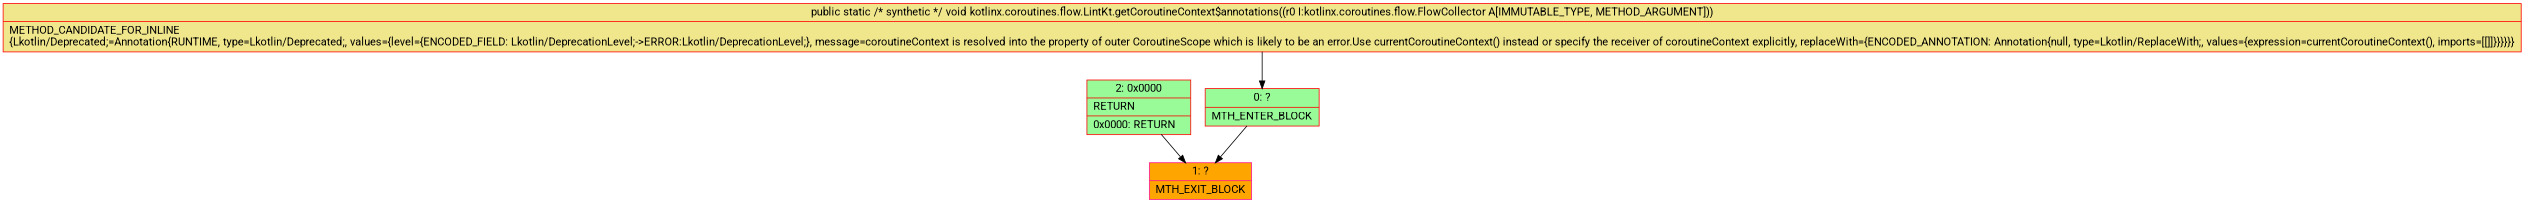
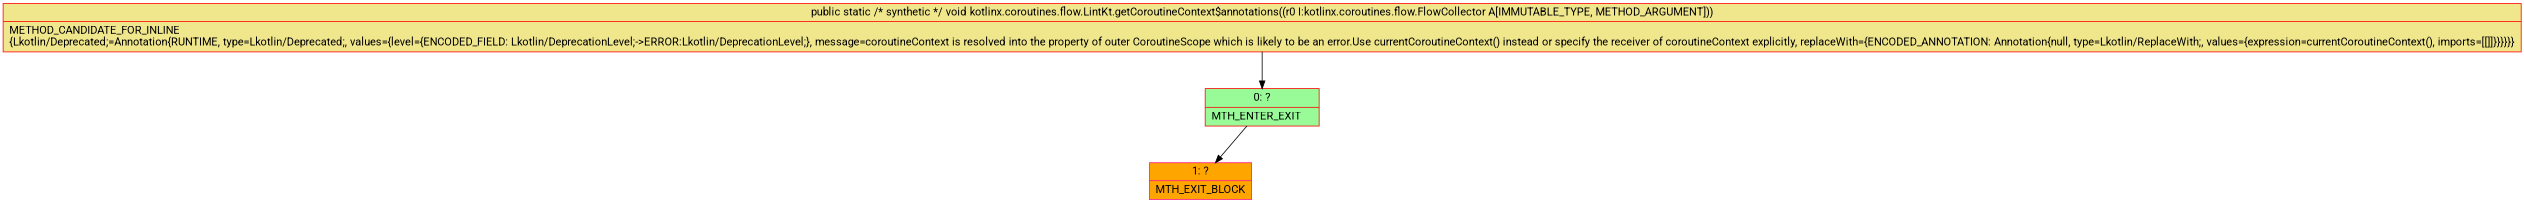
node "2: 0x0000": removed
node "0: ?": text "MTH_ENTER_BLOCK" -> "MTH_ENTER_EXIT"
